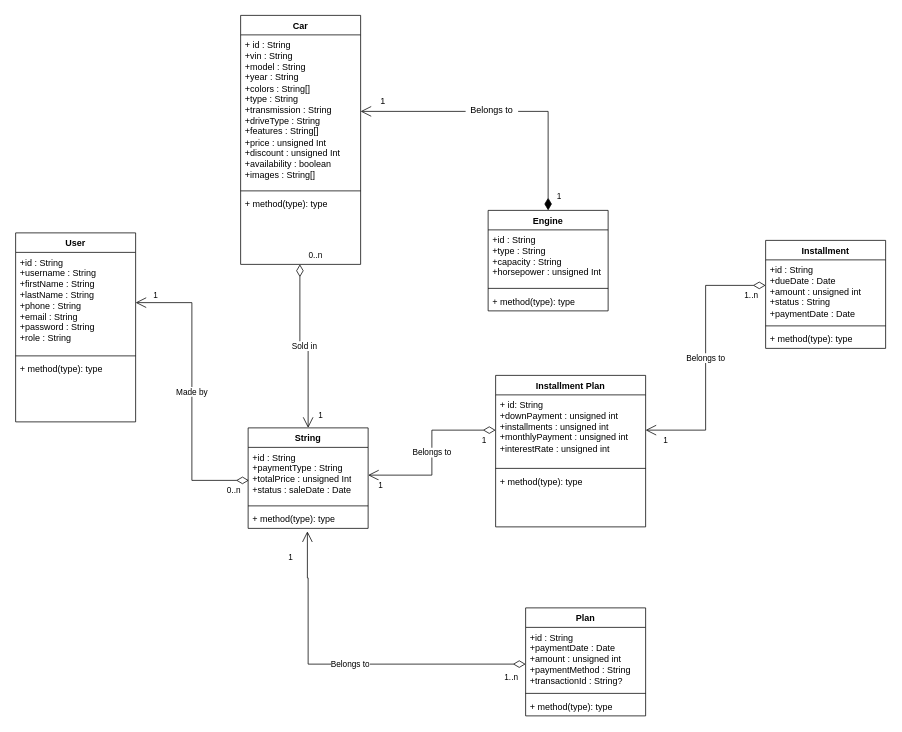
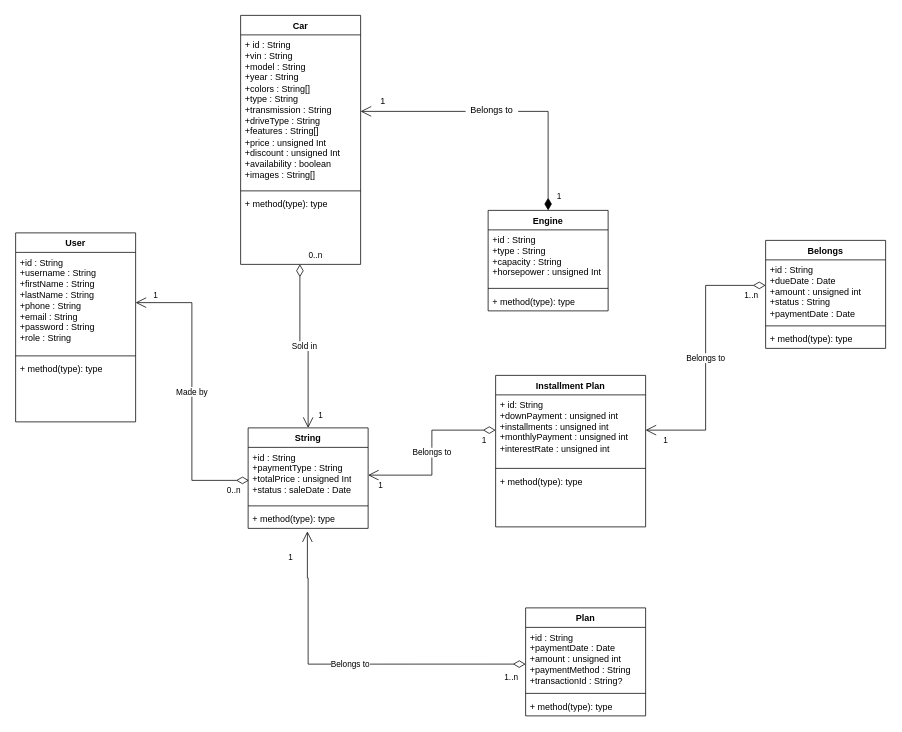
node "Installment": label "Installment" -> "Belongs"
